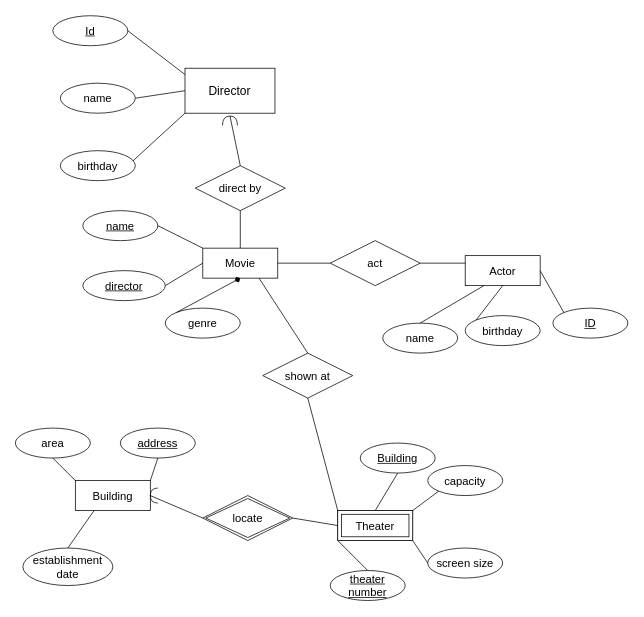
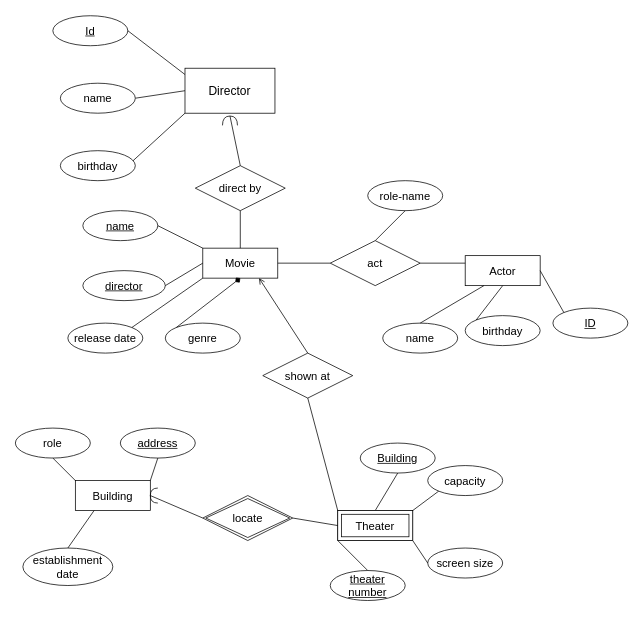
node "role-name": added
edge "role-name" -- "act": added
edge "Movie" -- "shown at": arrowhead none -> open
edge "Movie" -- "release date": added
node "genre": moved (203, 323) -> (203, 338)
node "release date": added
node "area": label "area" -> "role"
